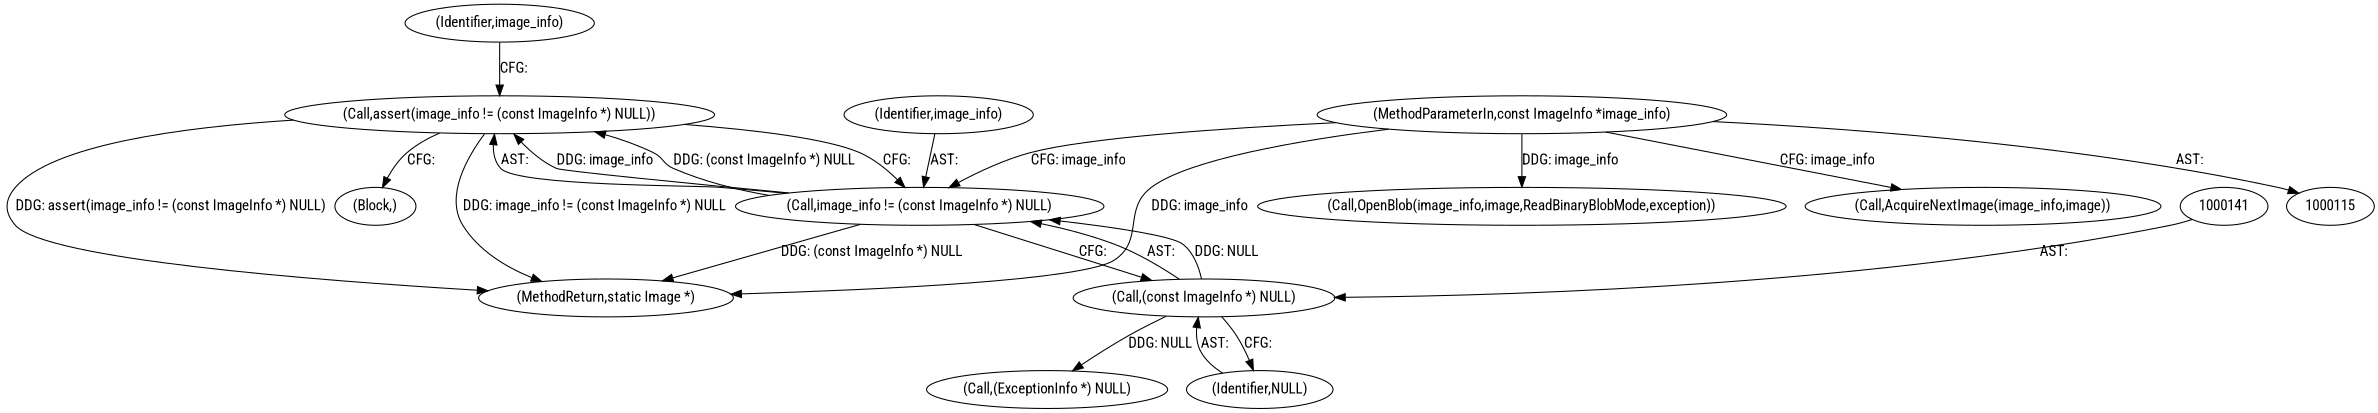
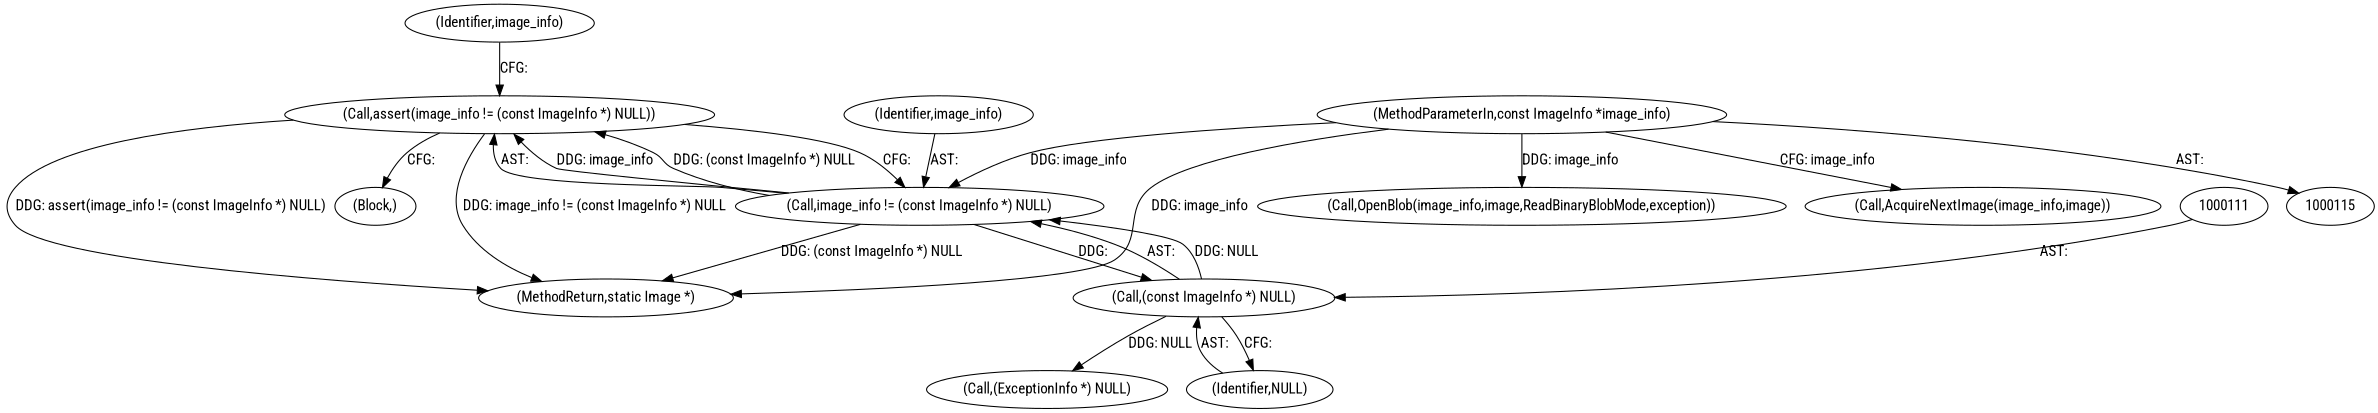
edge "(MethodParameterIn,const ImageInfo *image_info)" -> "(Call,image_info != (const ImageInfo *) NULL)": label "CFG: image_info" -> "DDG: image_info"
node "1000141": label "1000141" -> "1000111"
edge "(Call,image_info != (const ImageInfo *) NULL)" -> "(Call,(const ImageInfo *) NULL)": label "CFG: " -> "DDG: "
